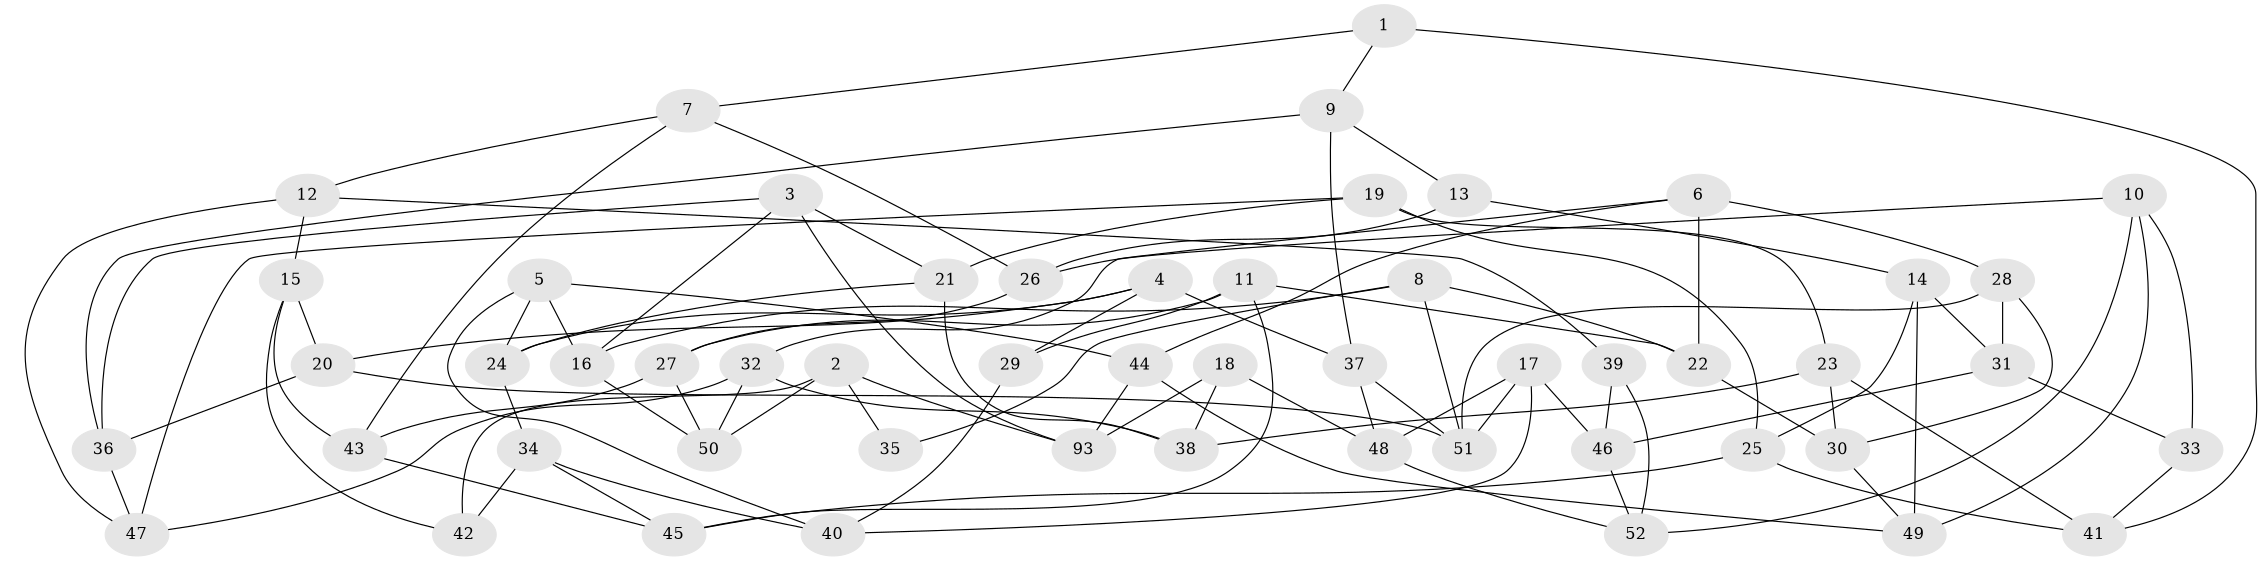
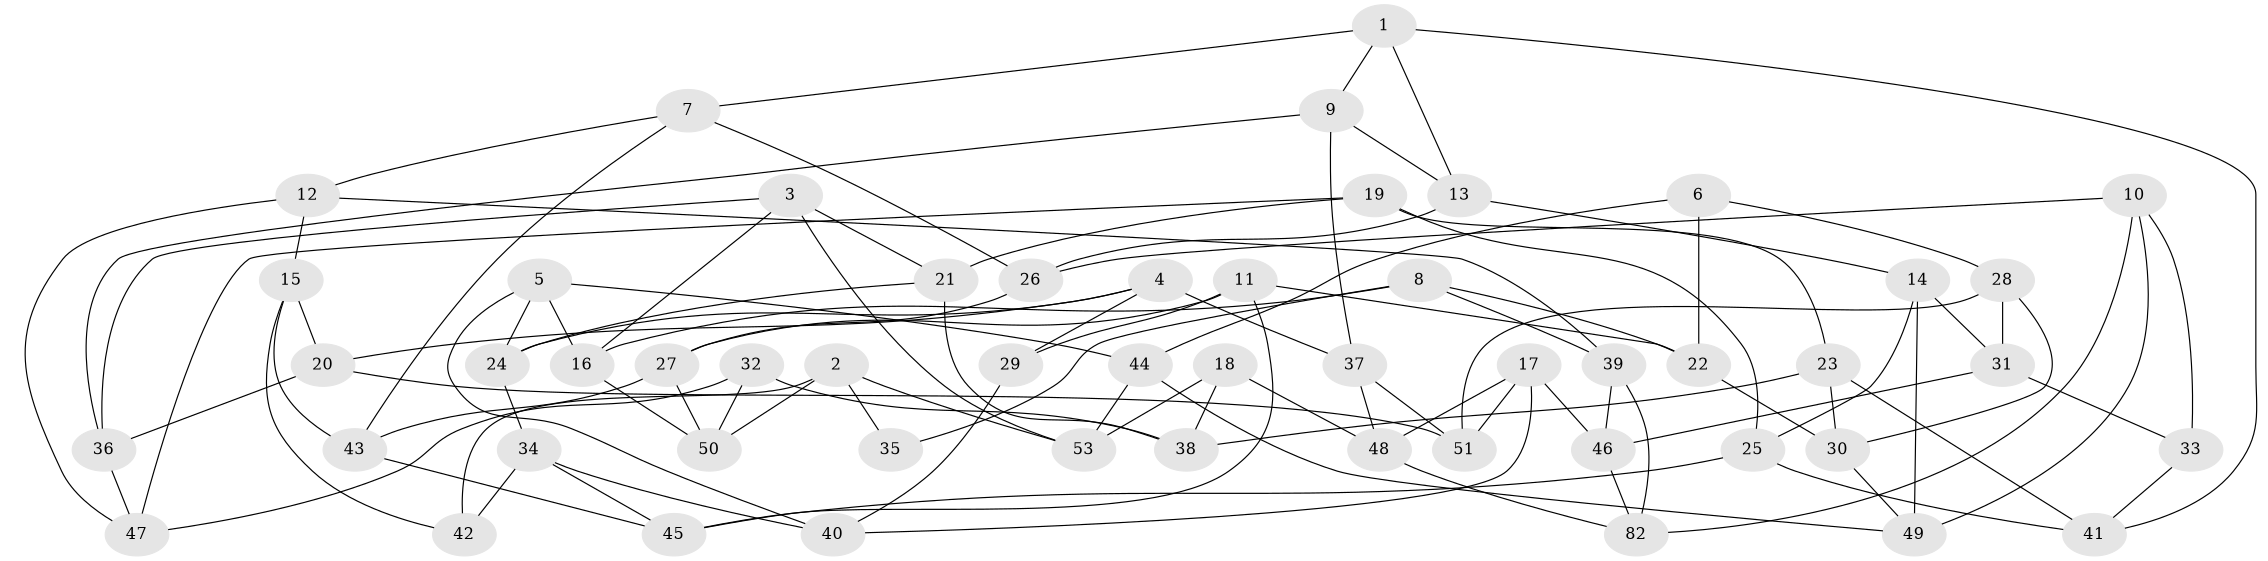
edge "1" -- "13": added
edge "6" -- "32": removed
edge "8" -- "51": now "8" -- "39"
node "93": label "93" -> "53"
node "52": label "52" -> "82"
